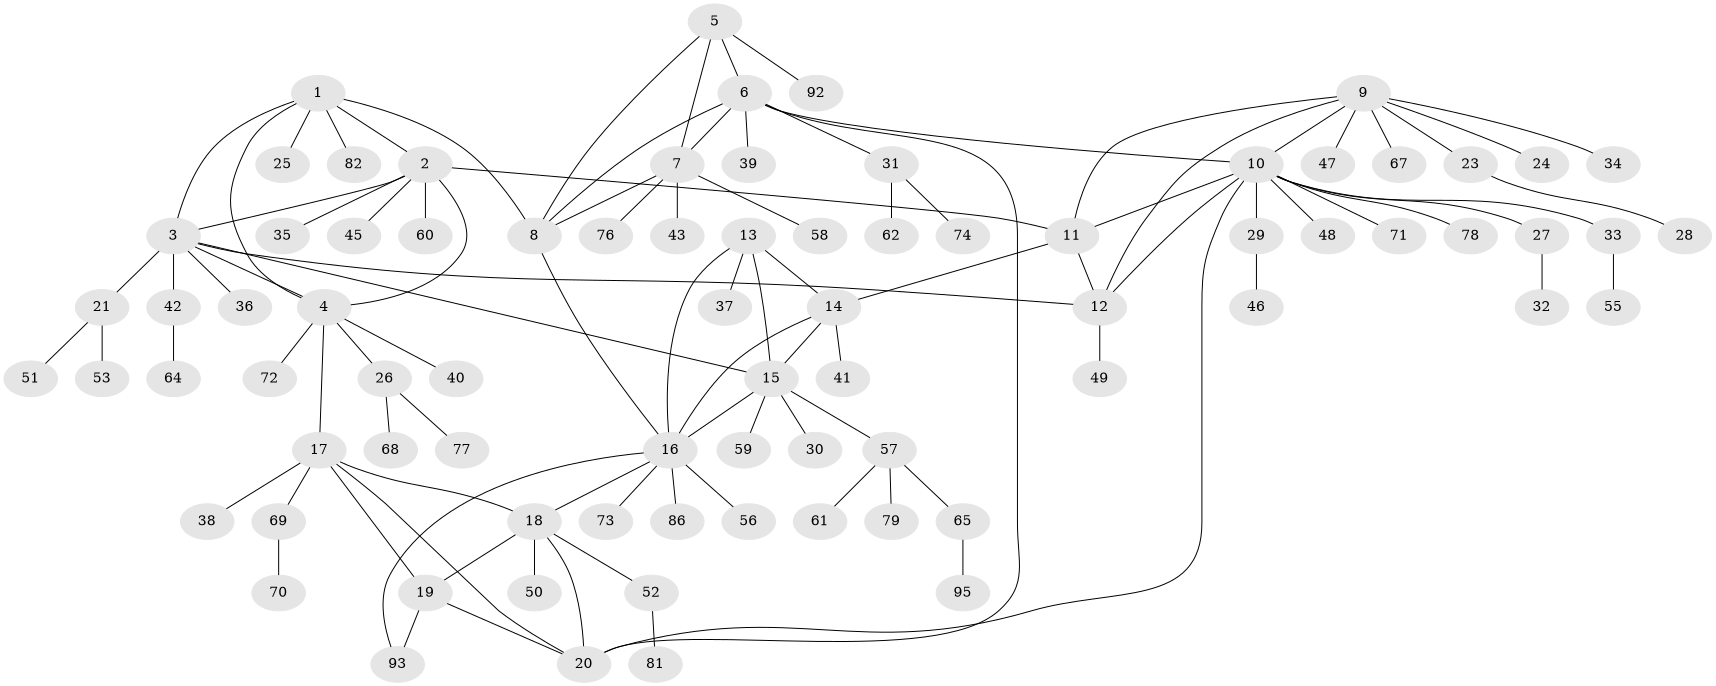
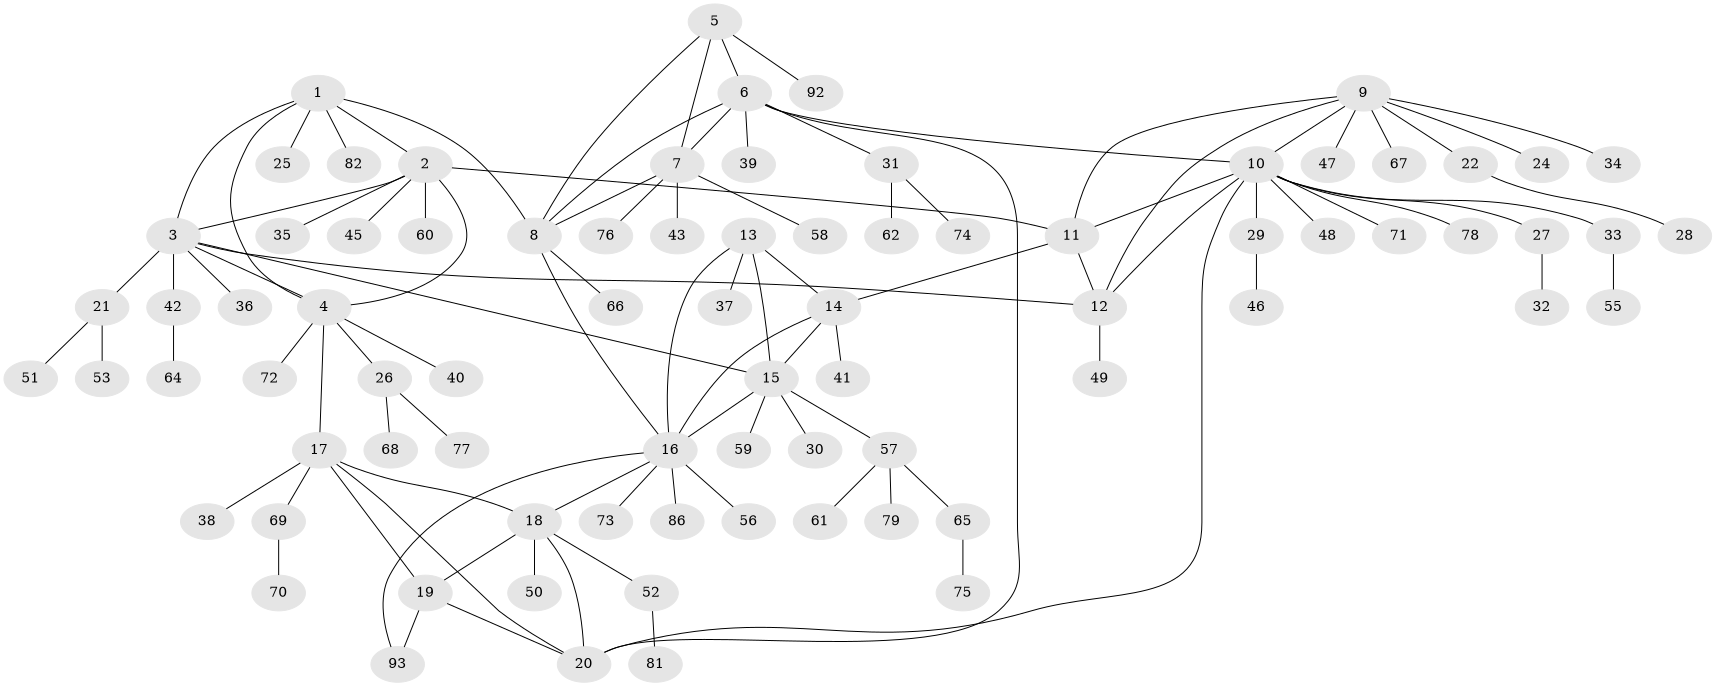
node "23": label "23" -> "22"
node "66": added
node "95": label "95" -> "75"
